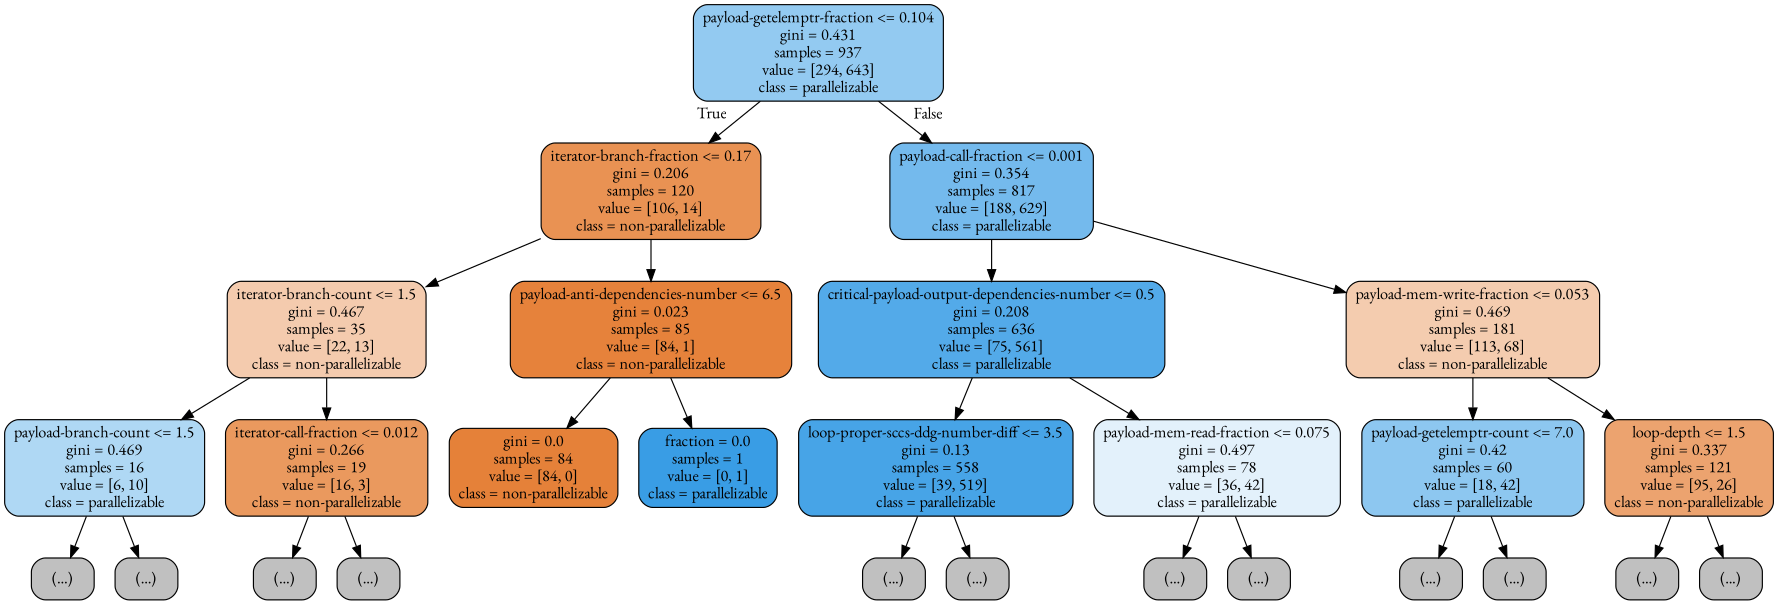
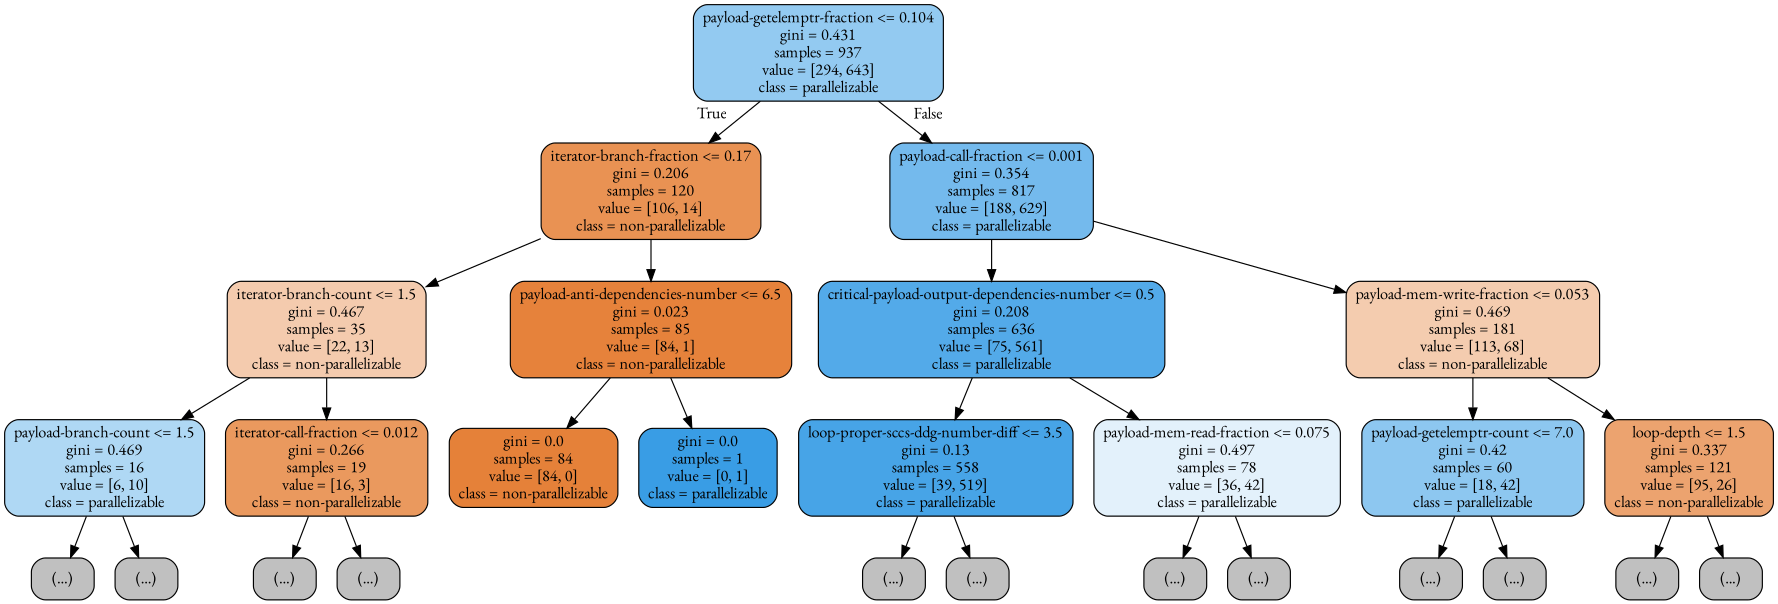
node "fraction = 0.0 samples = 1 value = [0, 1] class = parallelizable": label "fraction = 0.0 samples = 1 value = [0, 1] class = parallelizable" -> "gini = 0.0 samples = 1 value = [0, 1] class = parallelizable"
